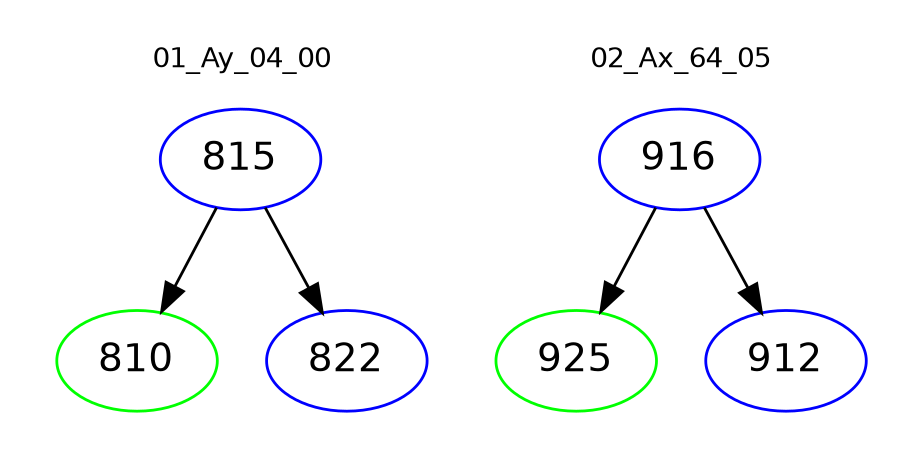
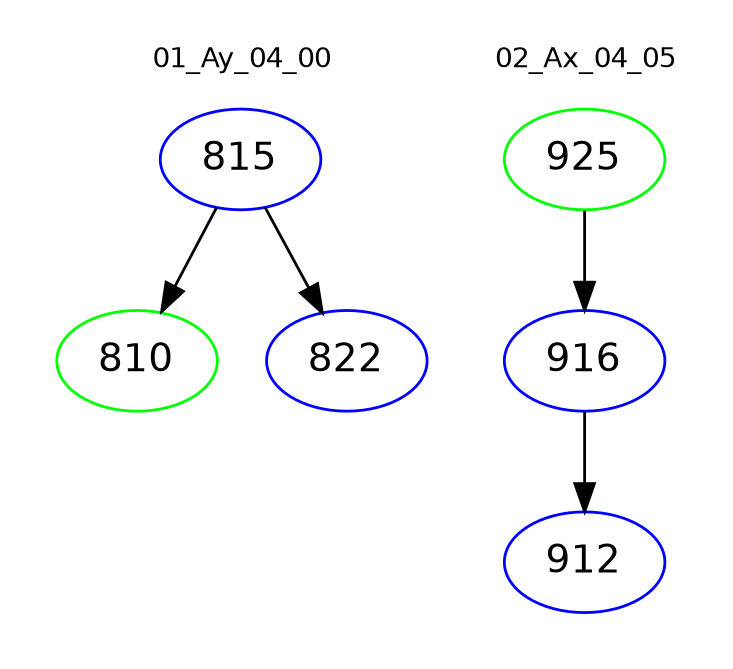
cluster "02_Ax_64_05": label "02_Ax_64_05" -> "02_Ax_04_05"
edge "916" -> "925": reversed
